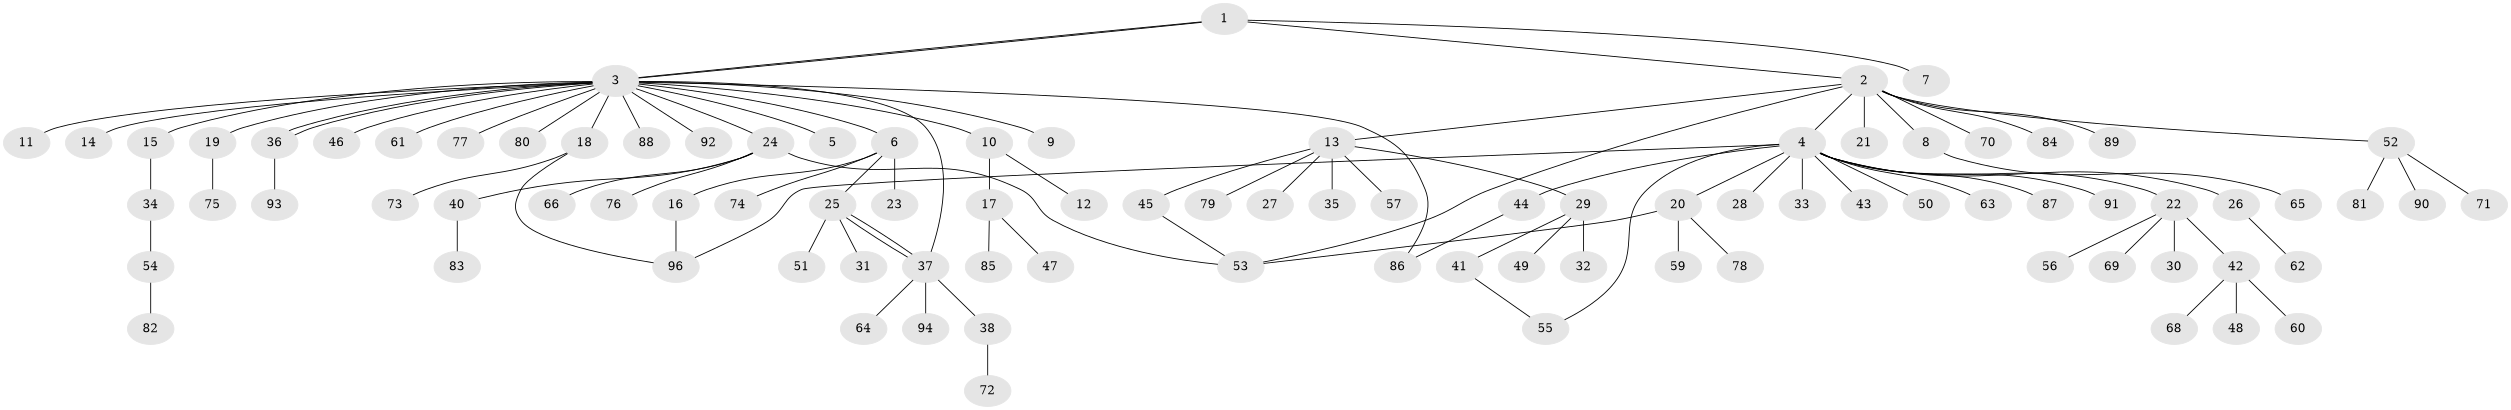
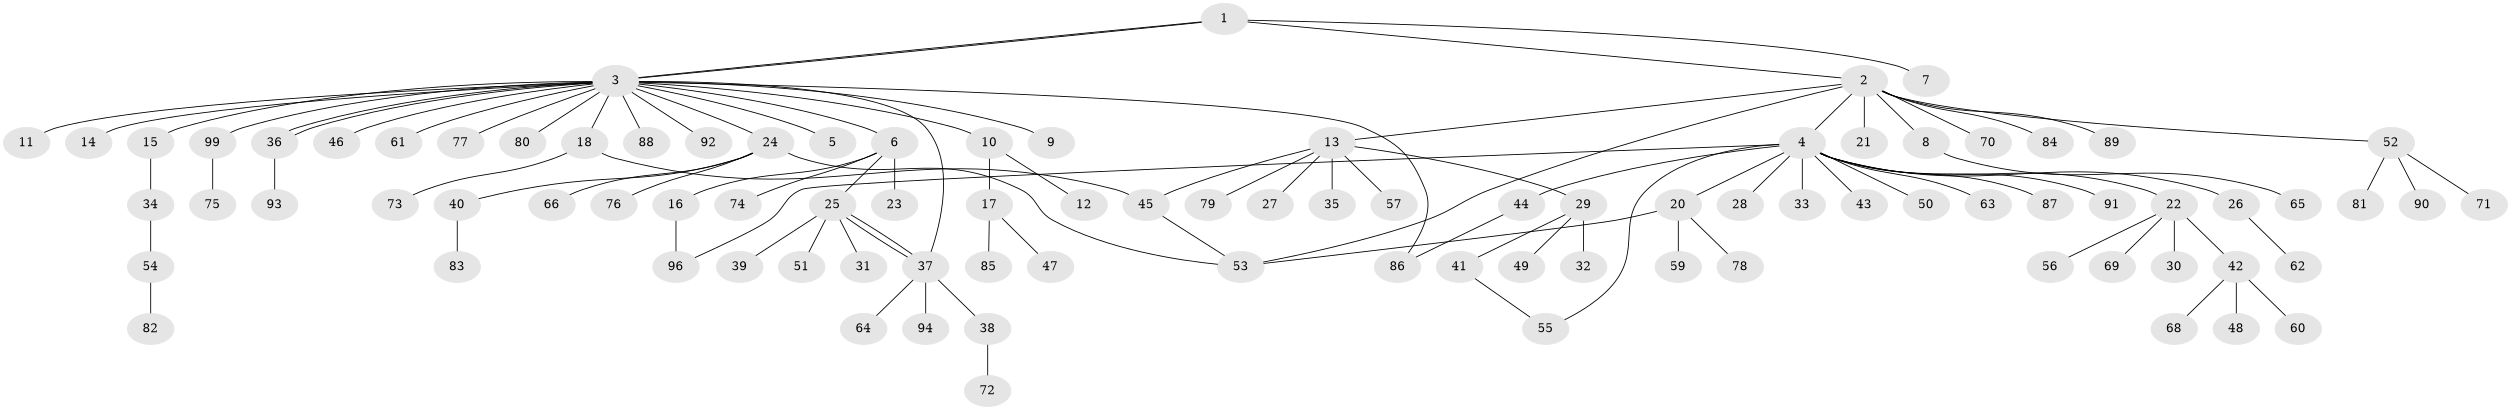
node "19": label "19" -> "99"
edge "18" -- "96": now "18" -- "45"
node "39": added
